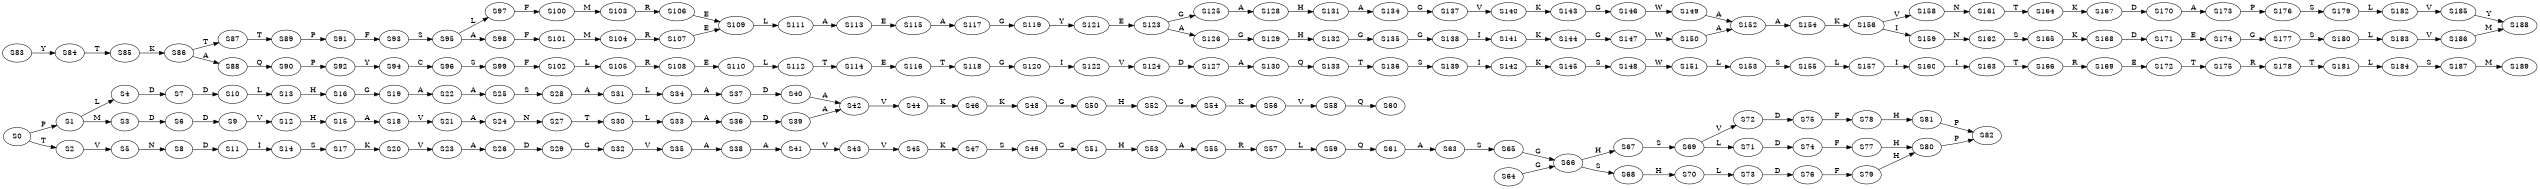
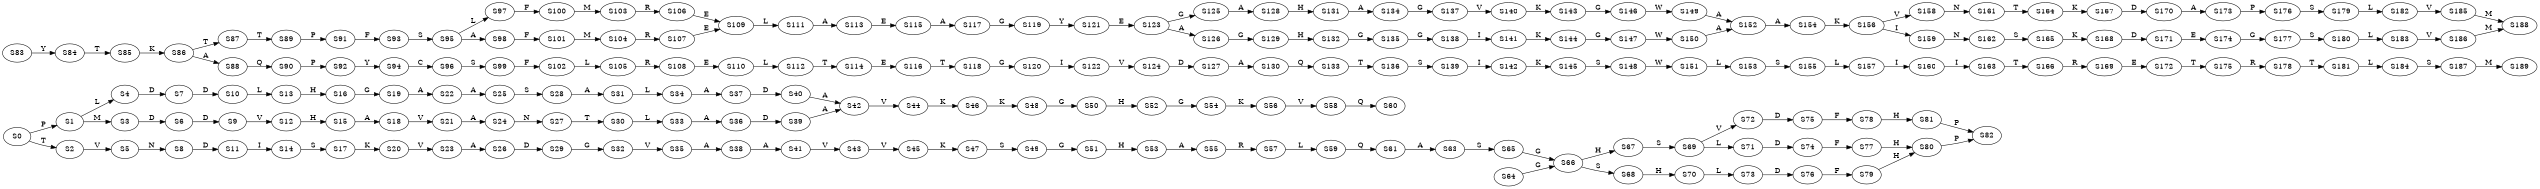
edge "S185" -> "S188": label "Y" -> "M"
